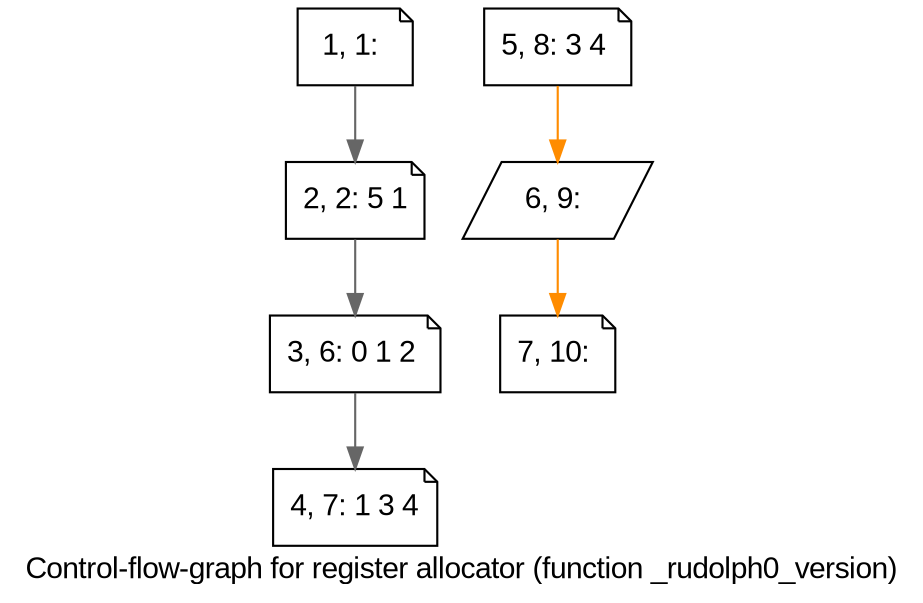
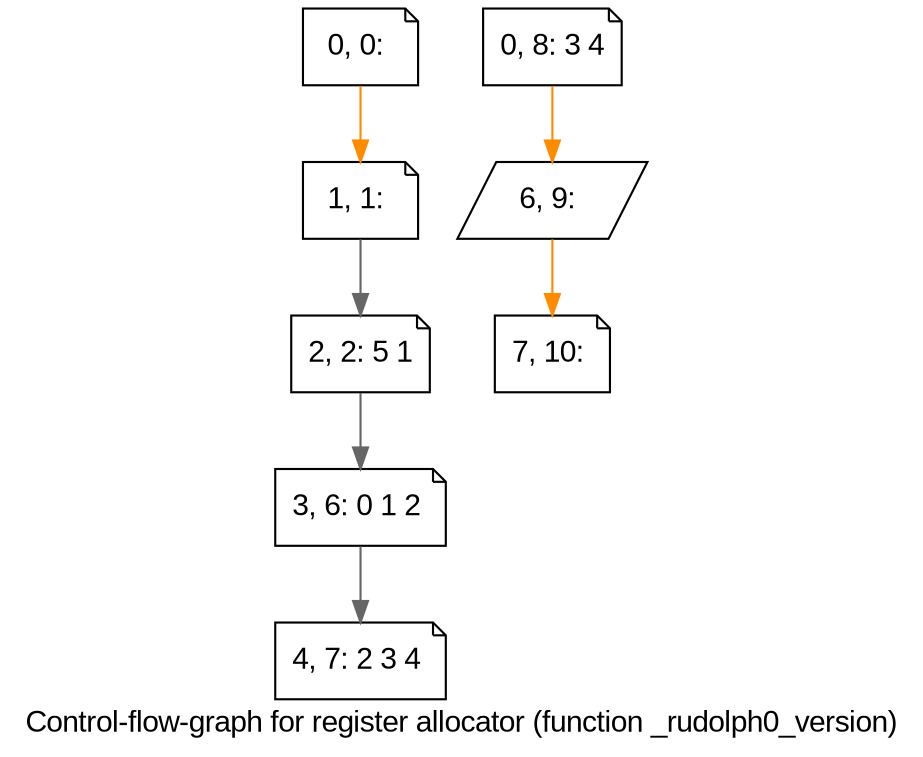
node "0, 0:": added
node "5, 8: 3 4": label "5, 8: 3 4" -> "0, 8: 3 4"
node "4, 7: 1 3 4": label "4, 7: 1 3 4" -> "4, 7: 2 3 4"
